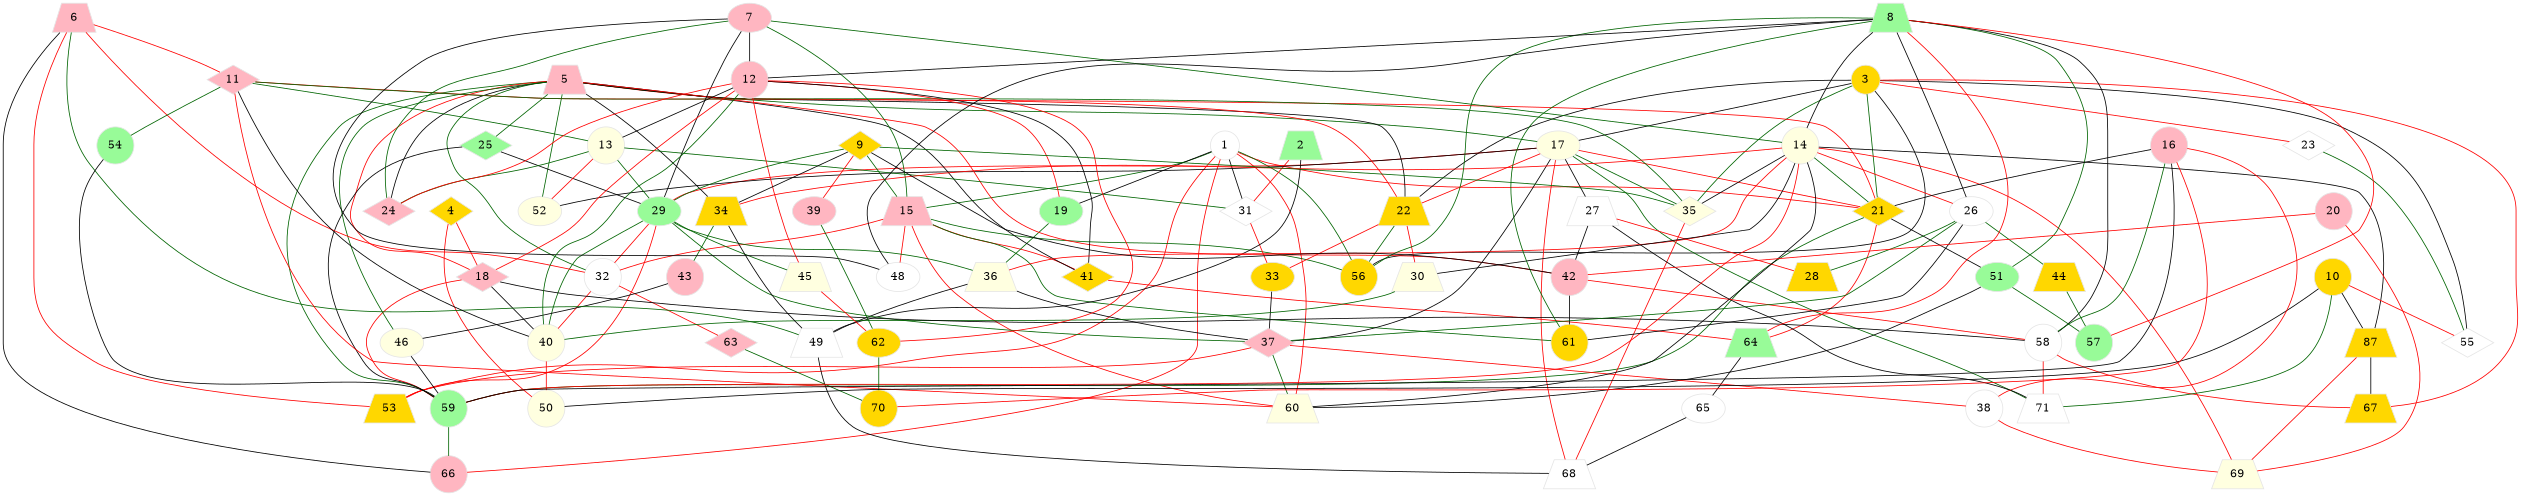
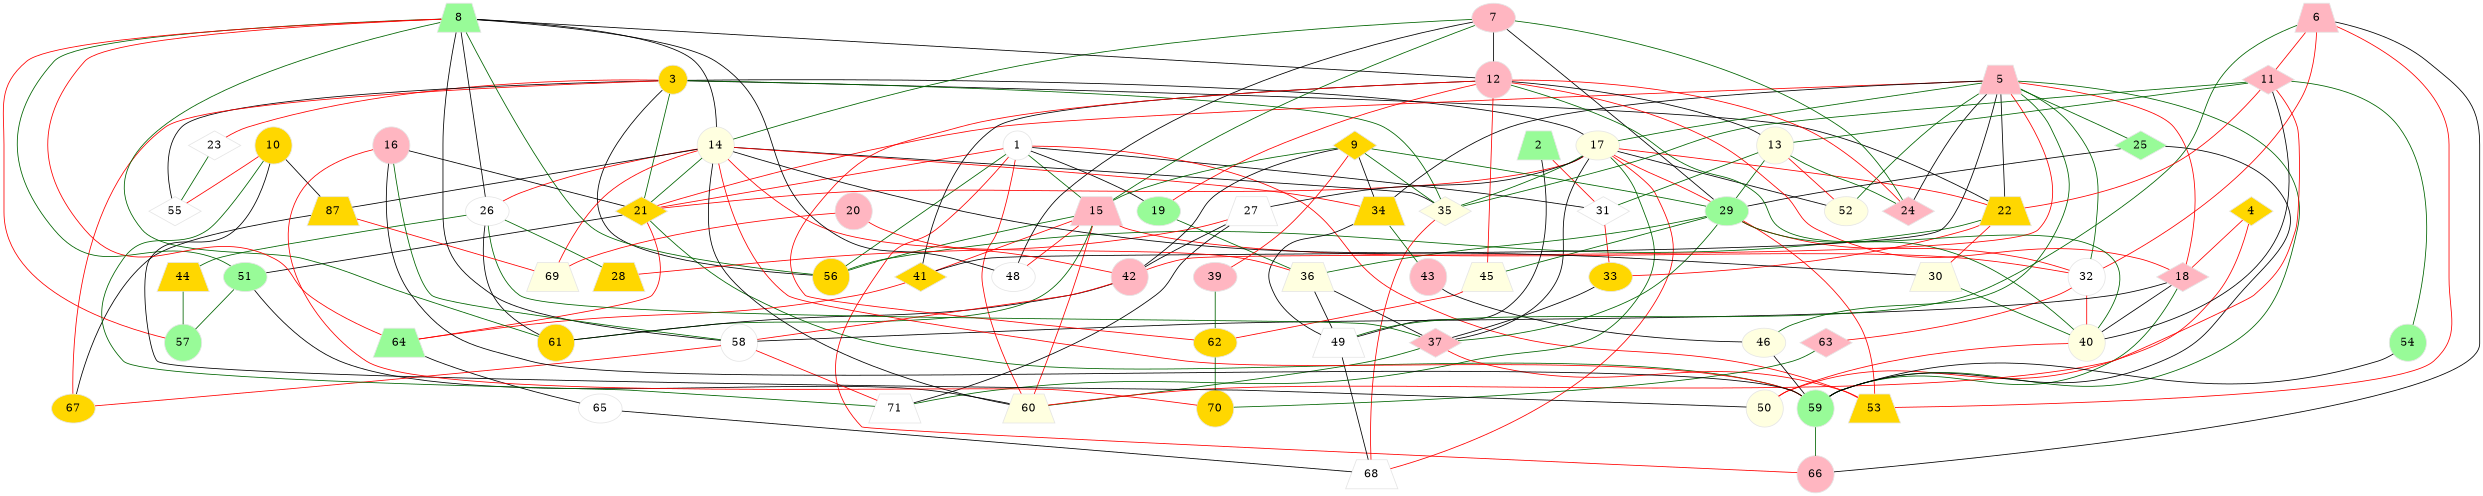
edge "18" -- "59": color red -> darkgreen
node "38": removed
node "67": shape trapezium -> ellipse
